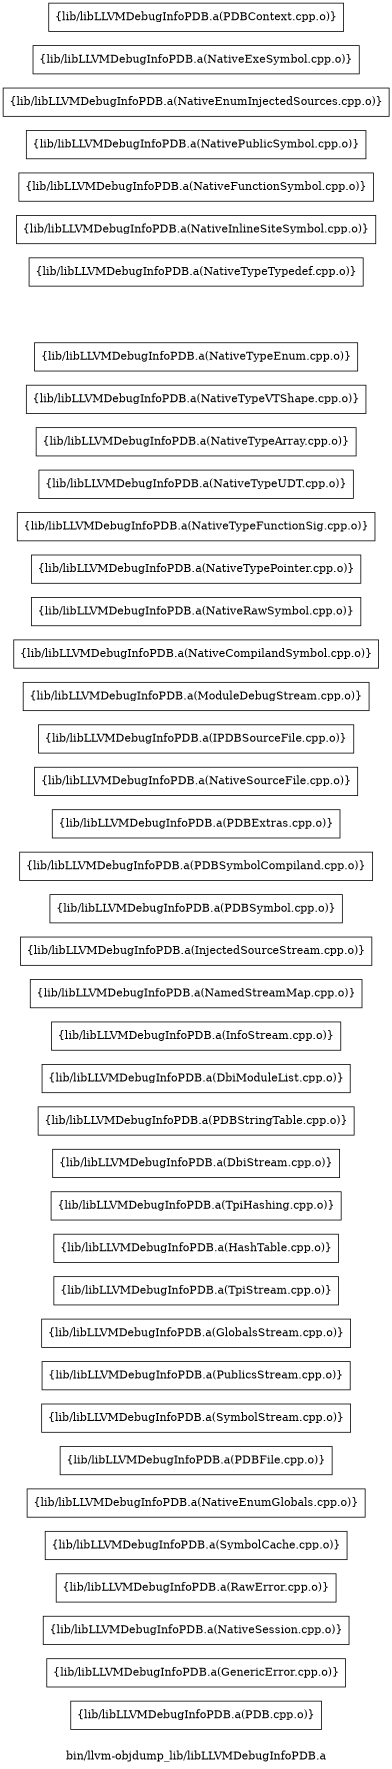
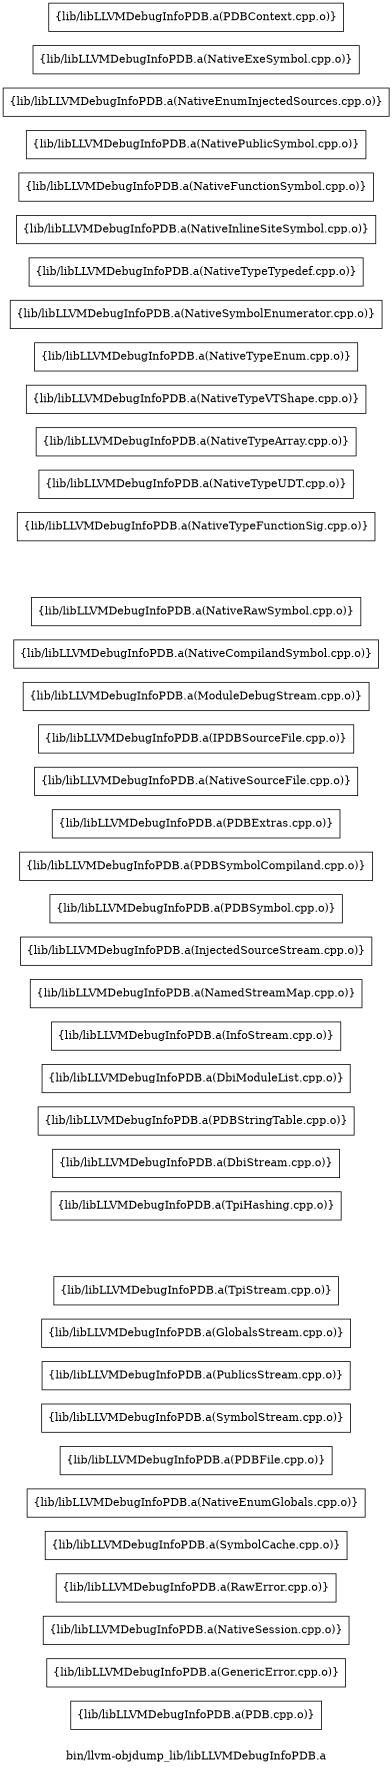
node "{lib/libLLVMDebugInfoPDB.a(NativeSymbolEnumerator.cpp.o)}": added
node "{lib/libLLVMDebugInfoPDB.a(NativeTypePointer.cpp.o)}": removed
node "{lib/libLLVMDebugInfoPDB.a(HashTable.cpp.o)}": removed
